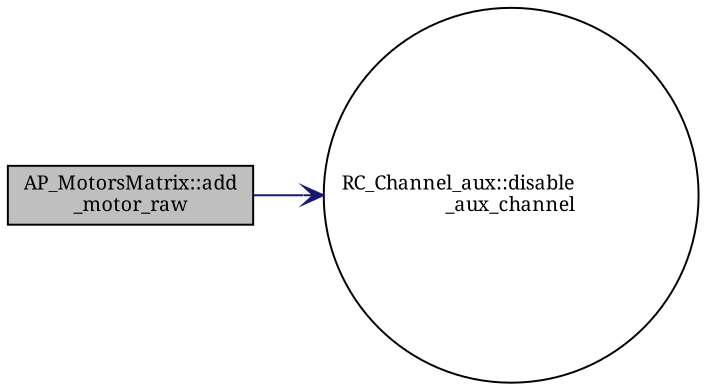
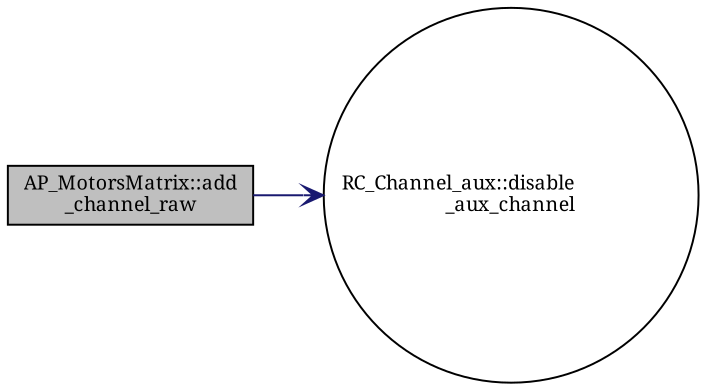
node "AP_MotorsMatrix::add _motor_raw": label "AP_MotorsMatrix::add _motor_raw" -> "AP_MotorsMatrix::add _channel_raw"
